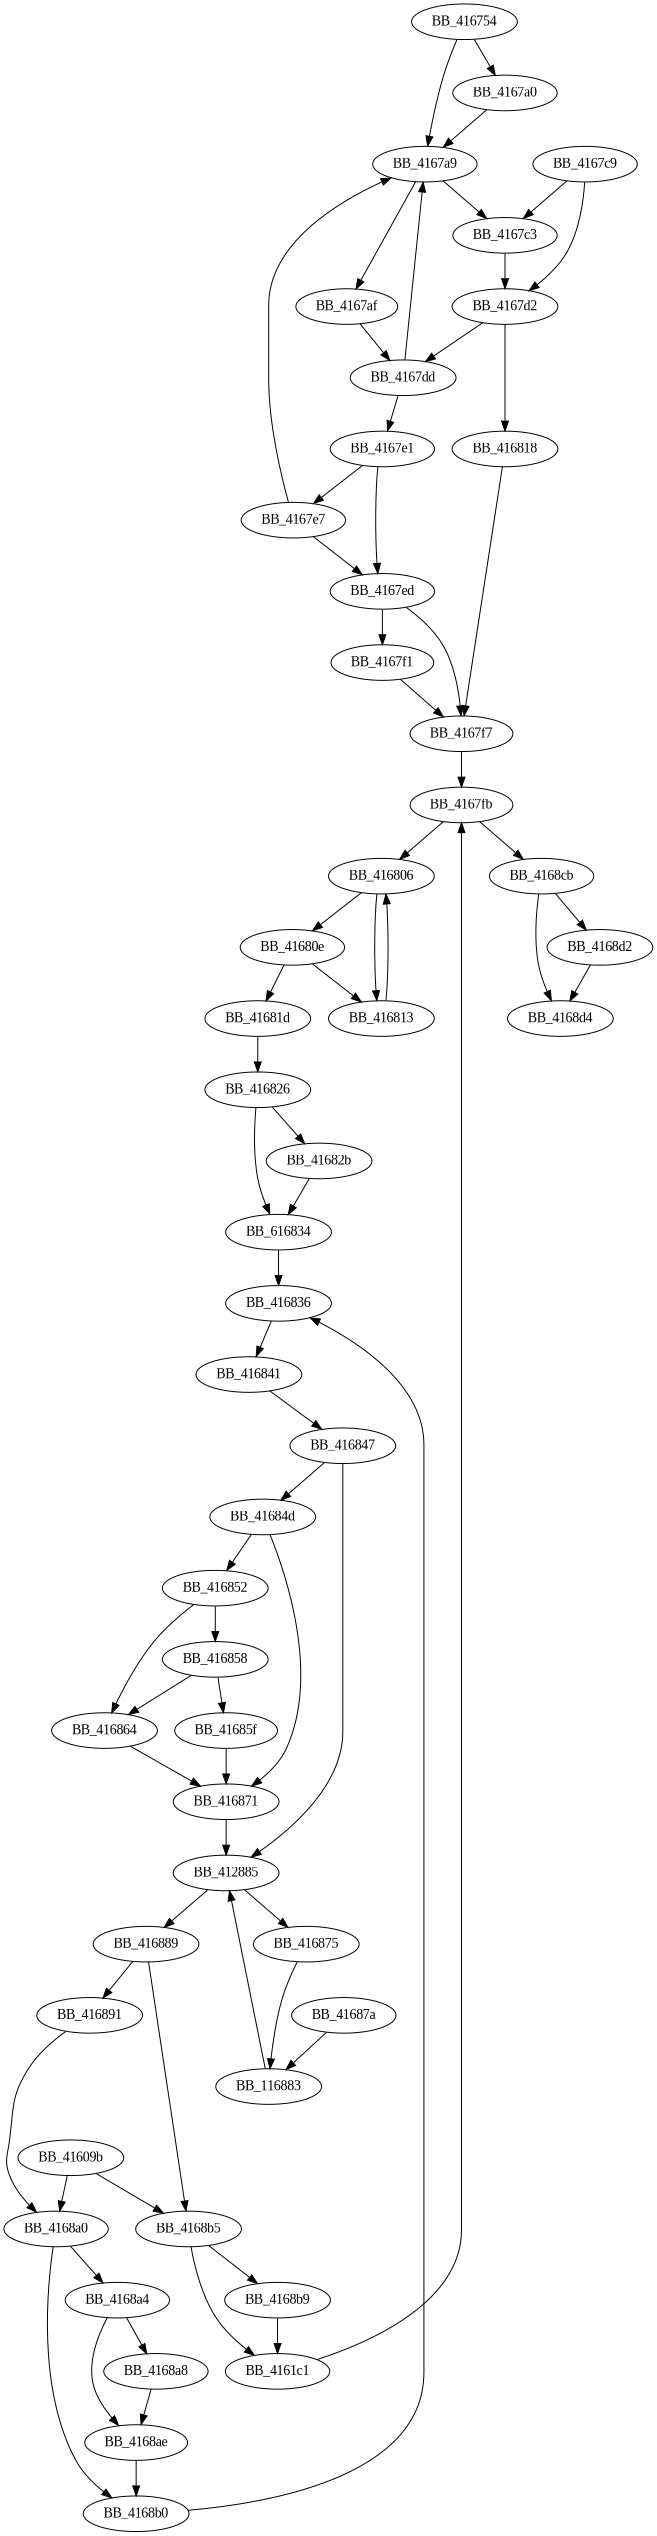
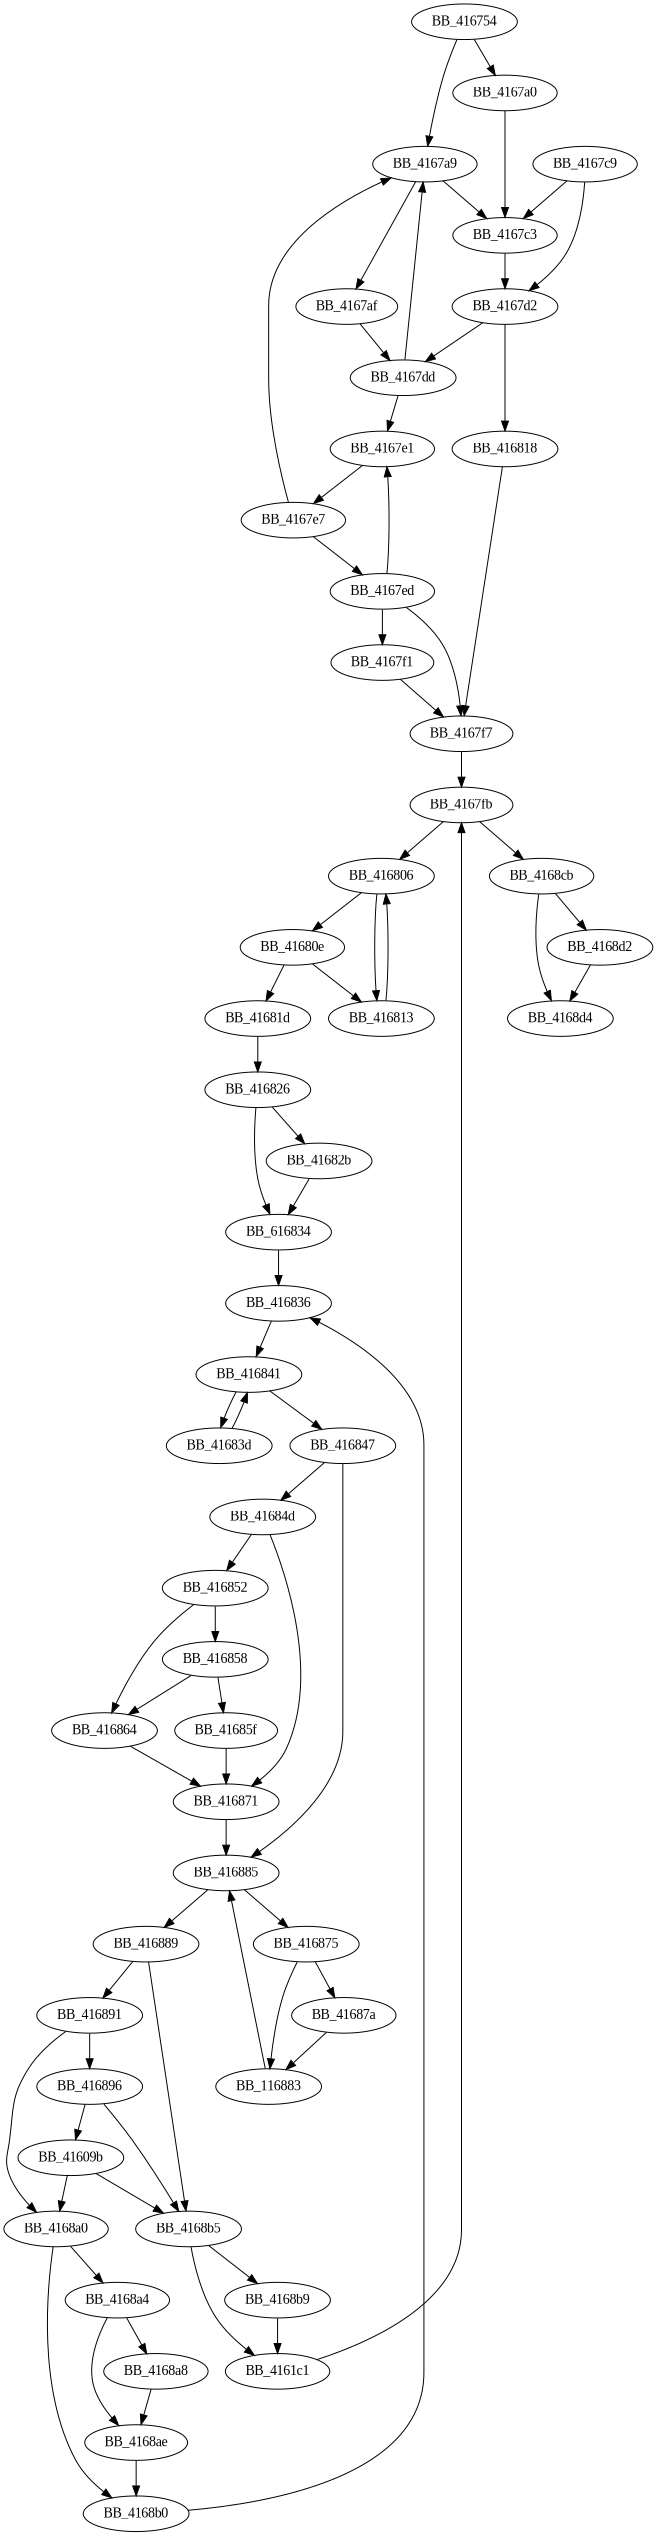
edge "BB_4167a0" -> "BB_4167a9": now "BB_4167a0" -> "BB_4167c3"
edge "BB_4167e1" -> "BB_4167ed": reversed
node "BB_41683d": added
node "BB_412885": label "BB_412885" -> "BB_416885"
edge "BB_416875" -> "BB_41687a": added
node "BB_416896": added
